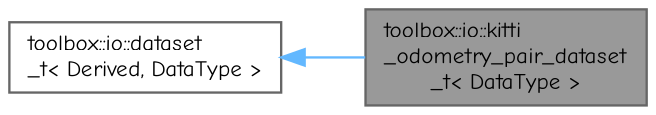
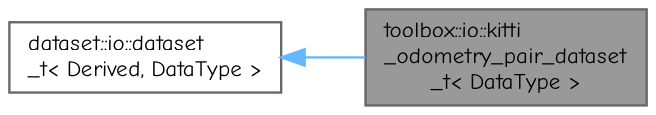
node "toolbox::io::dataset _t< Derived, DataType >": label "toolbox::io::dataset _t< Derived, DataType >" -> "dataset::io::dataset _t< Derived, DataType >"
